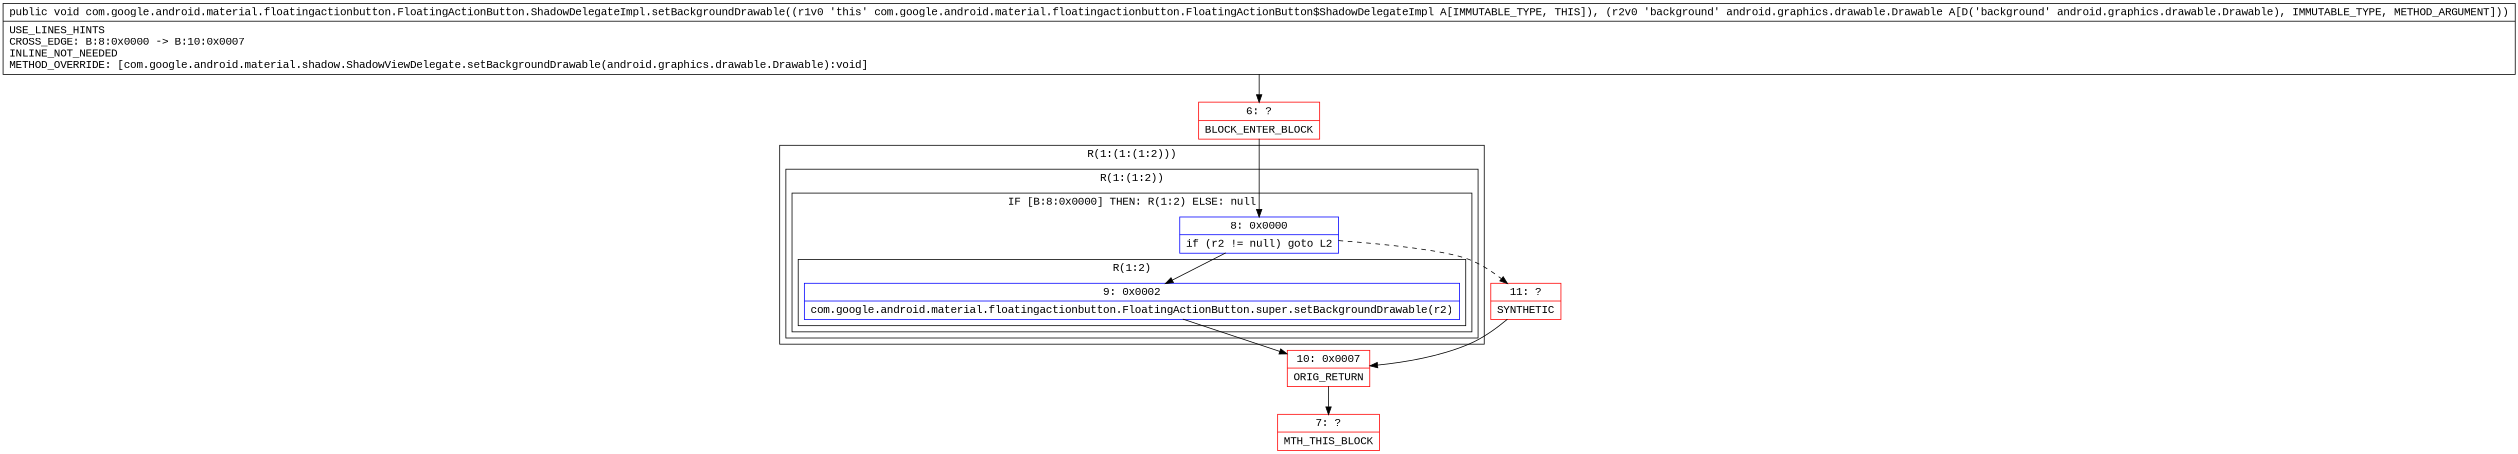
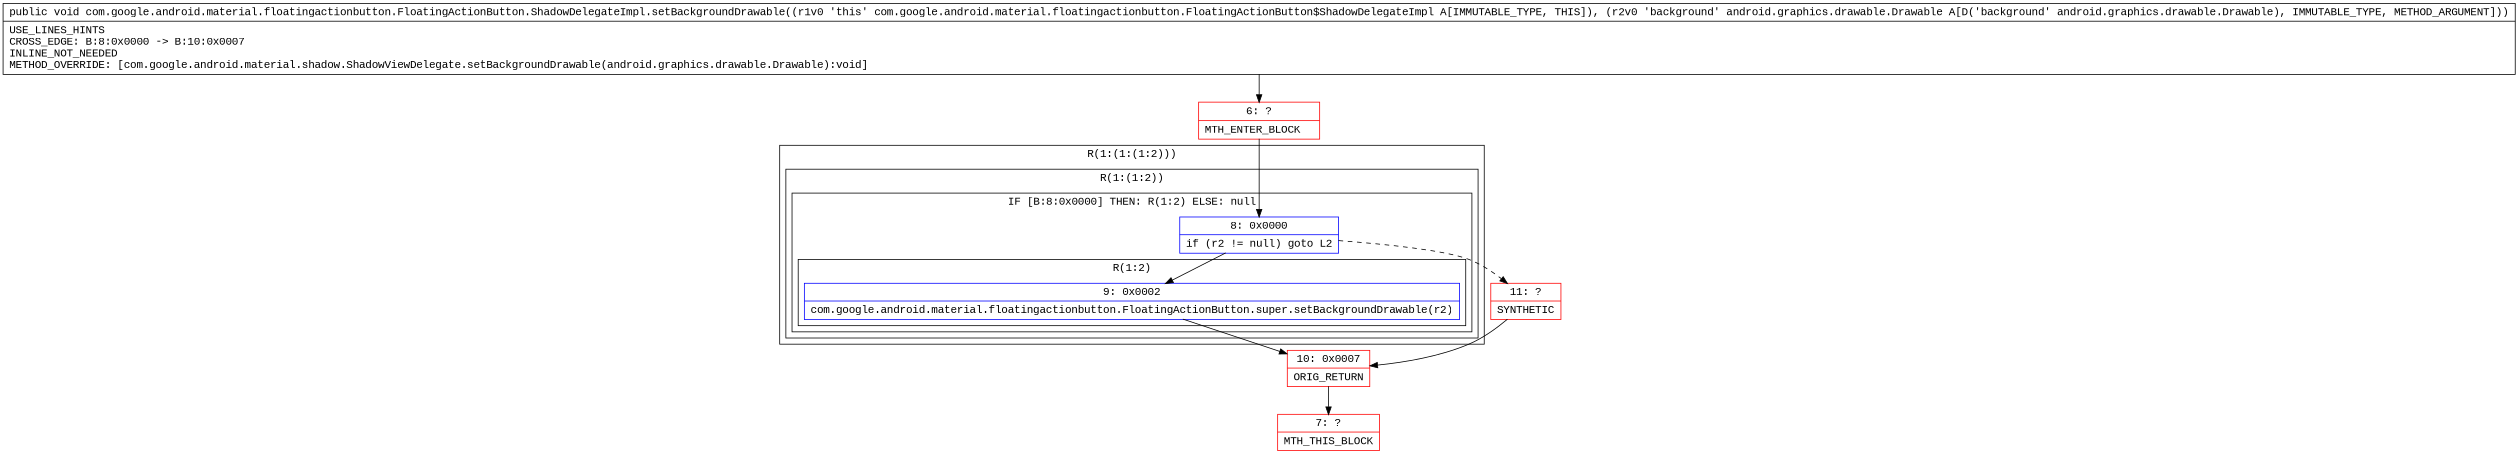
node "6: ?": text "BLOCK_ENTER_BLOCK" -> "MTH_ENTER_BLOCK"
